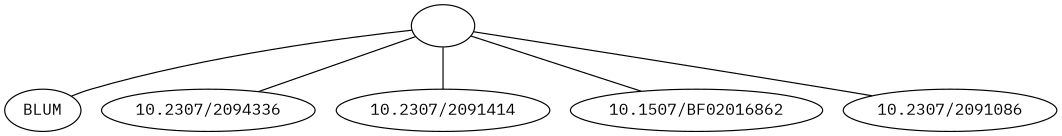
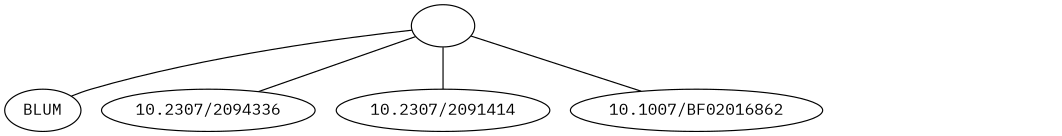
node "10.1507/BF02016862": label "10.1507/BF02016862" -> "10.1007/BF02016862"
node "10.2307/2091086": removed
